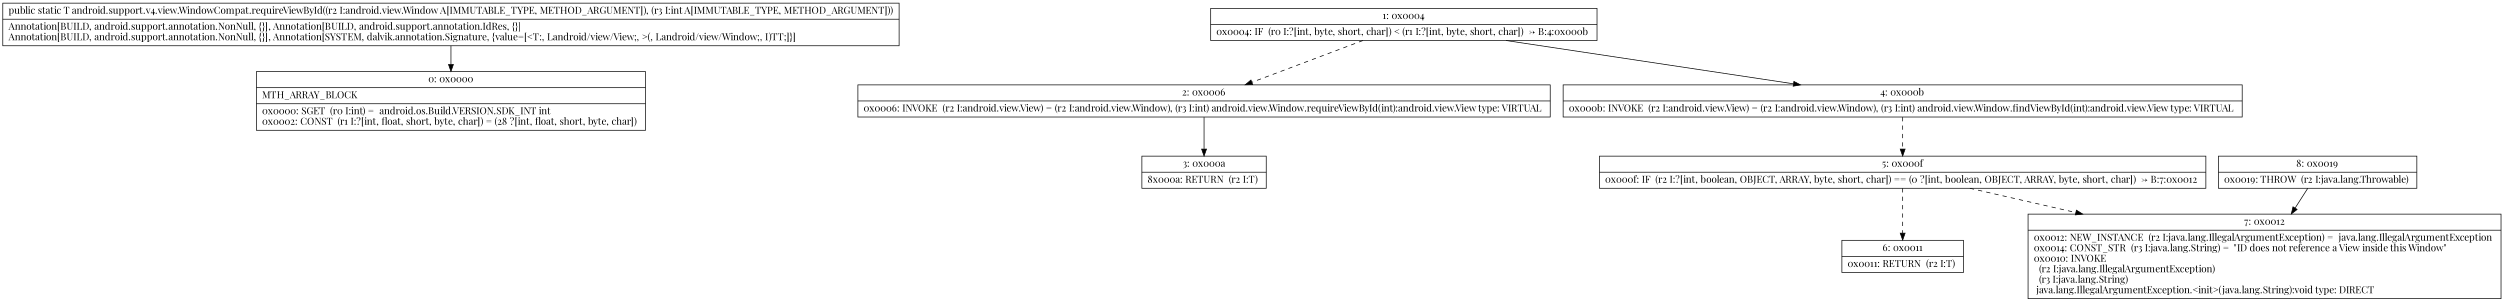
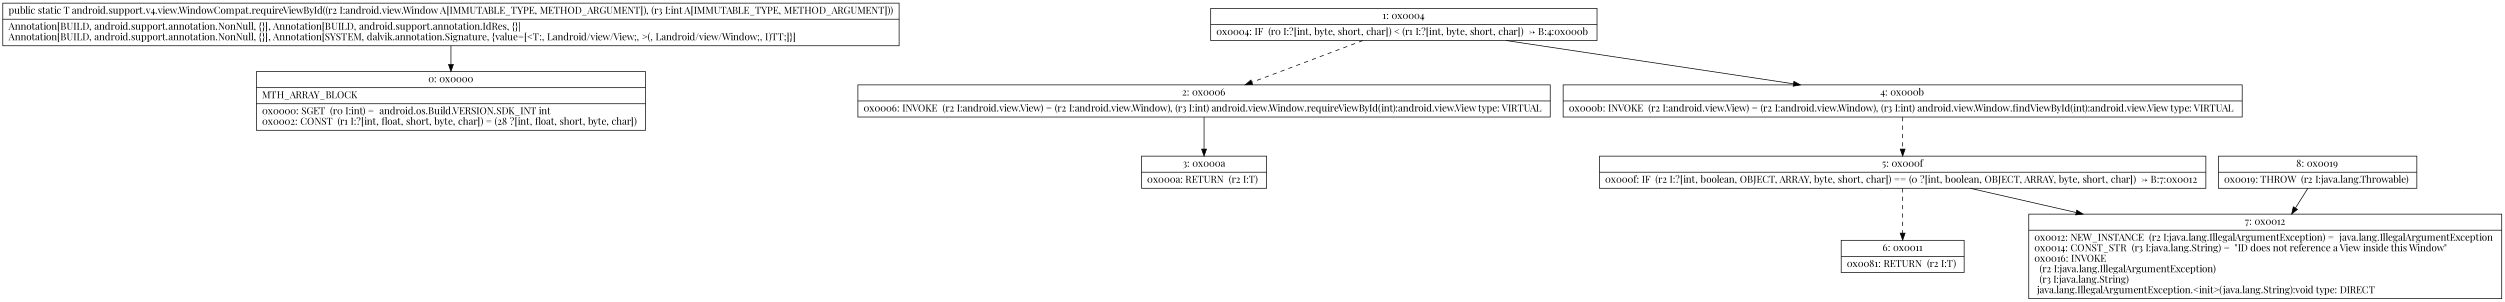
node "3: 0x000a": text "8x000a: RETURN  (r2 I:T)" -> "0x000a: RETURN  (r2 I:T)"
edge "5: 0x000f" -> "7: 0x0012": style dashed -> solid
node "7: 0x0012": text "0x0010: INVOKE" -> "0x0016: INVOKE"
node "6: 0x0011": text "0x0011: RETURN  (r2 I:T)" -> "0x0081: RETURN  (r2 I:T)"
